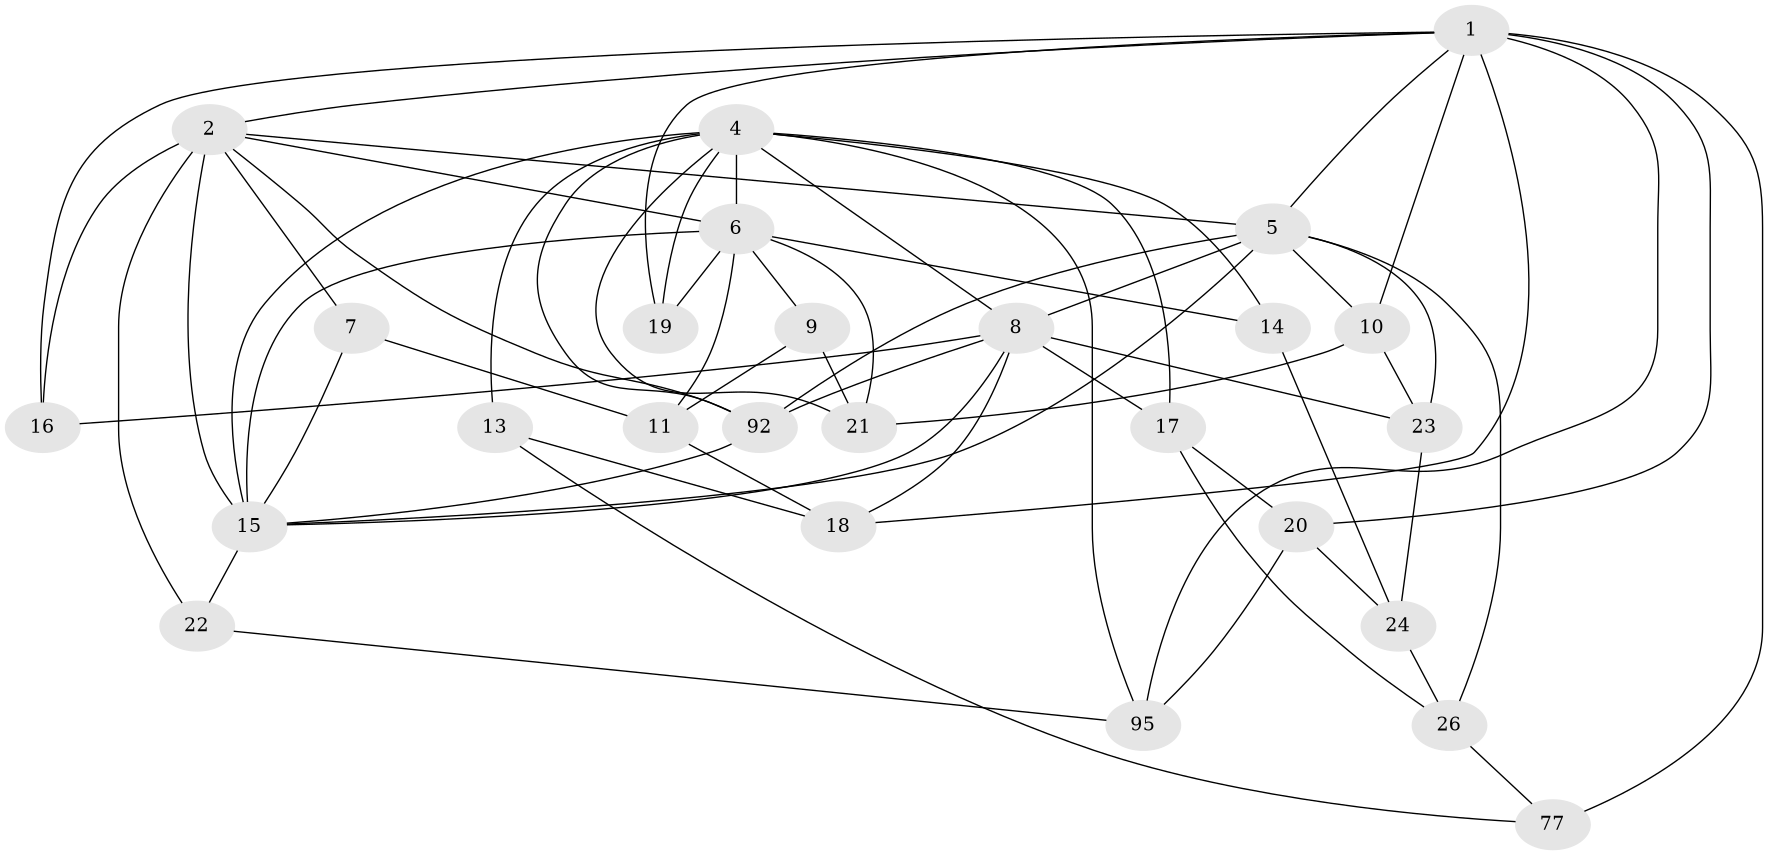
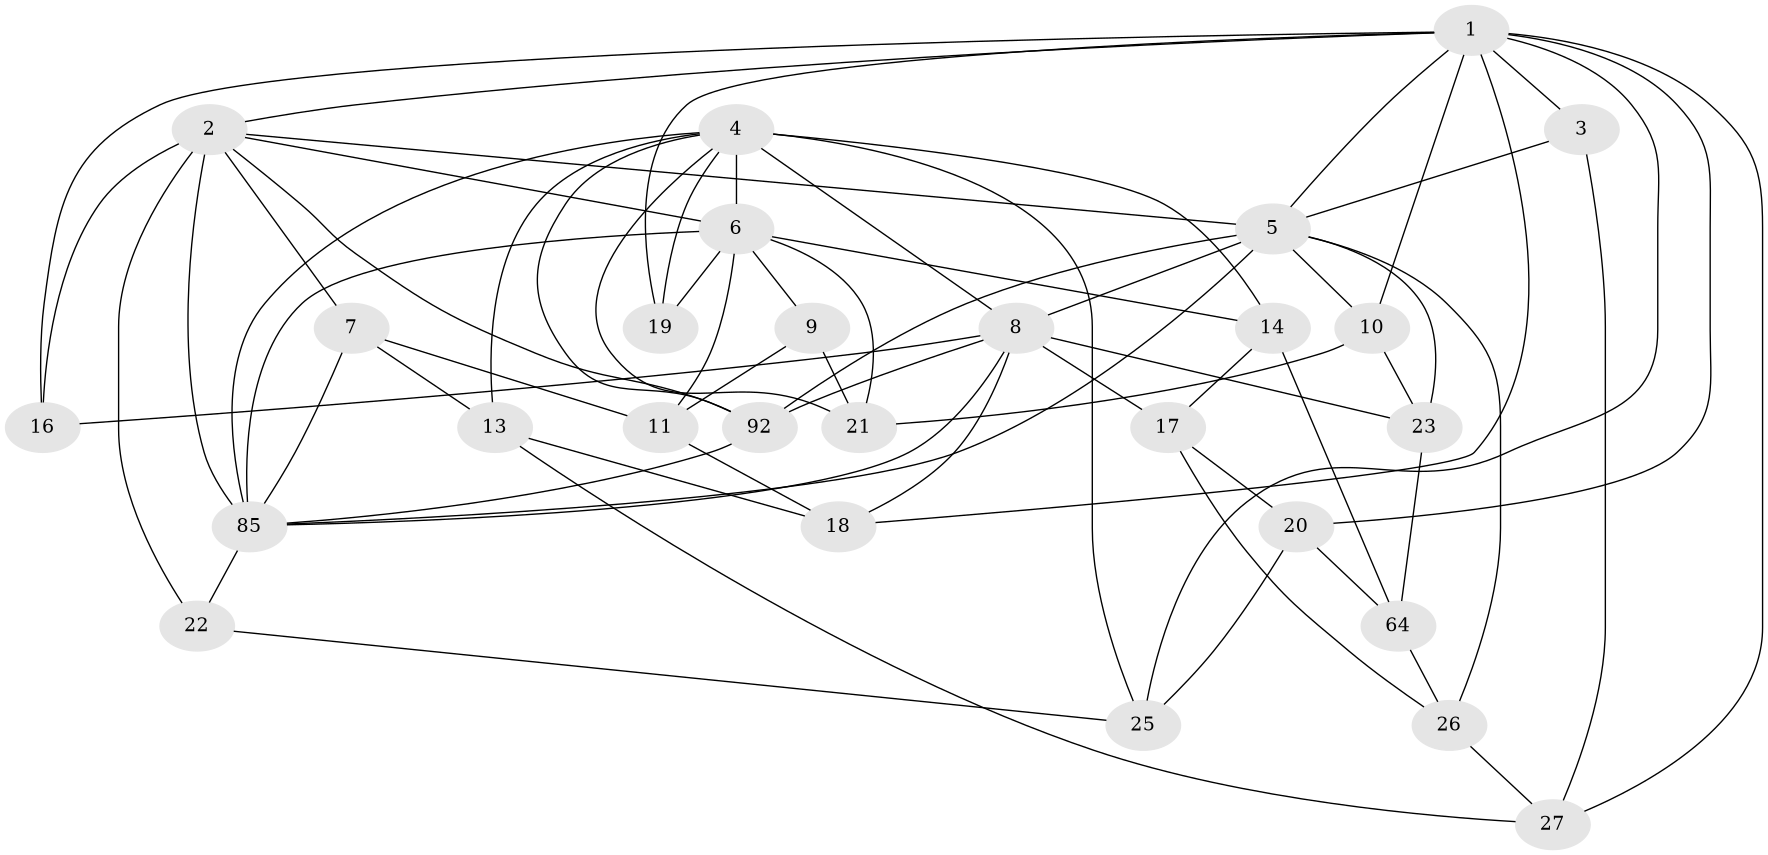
node "3": added
edge "4" -- "17": now "14" -- "17"
edge "7" -- "13": added
node "15": label "15" -> "85"
node "24": label "24" -> "64"
node "95": label "95" -> "25"
node "77": label "77" -> "27"
